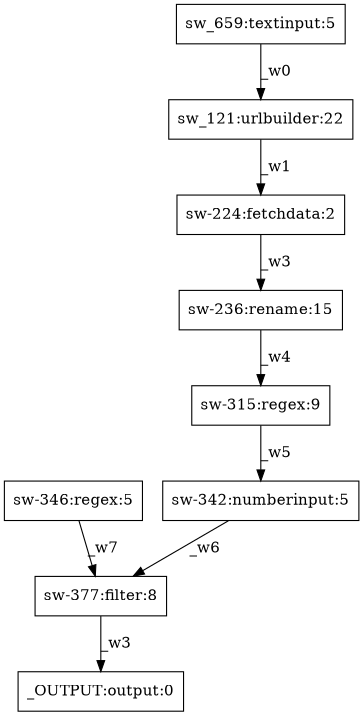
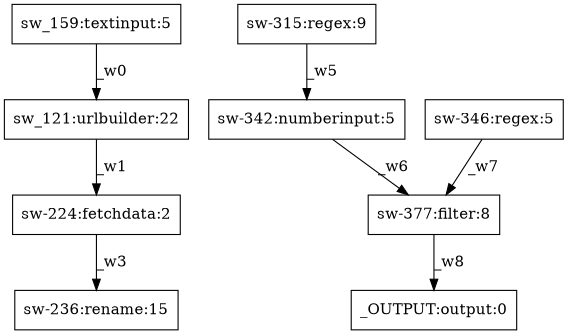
node "sw_659:textinput:5": label "sw_659:textinput:5" -> "sw_159:textinput:5"
edge "sw-236:rename:15" -> "sw-315:regex:9": removed, label "_w4"
edge "sw-377:filter:8" -> "_OUTPUT:output:0": label "_w3" -> "_w8"
